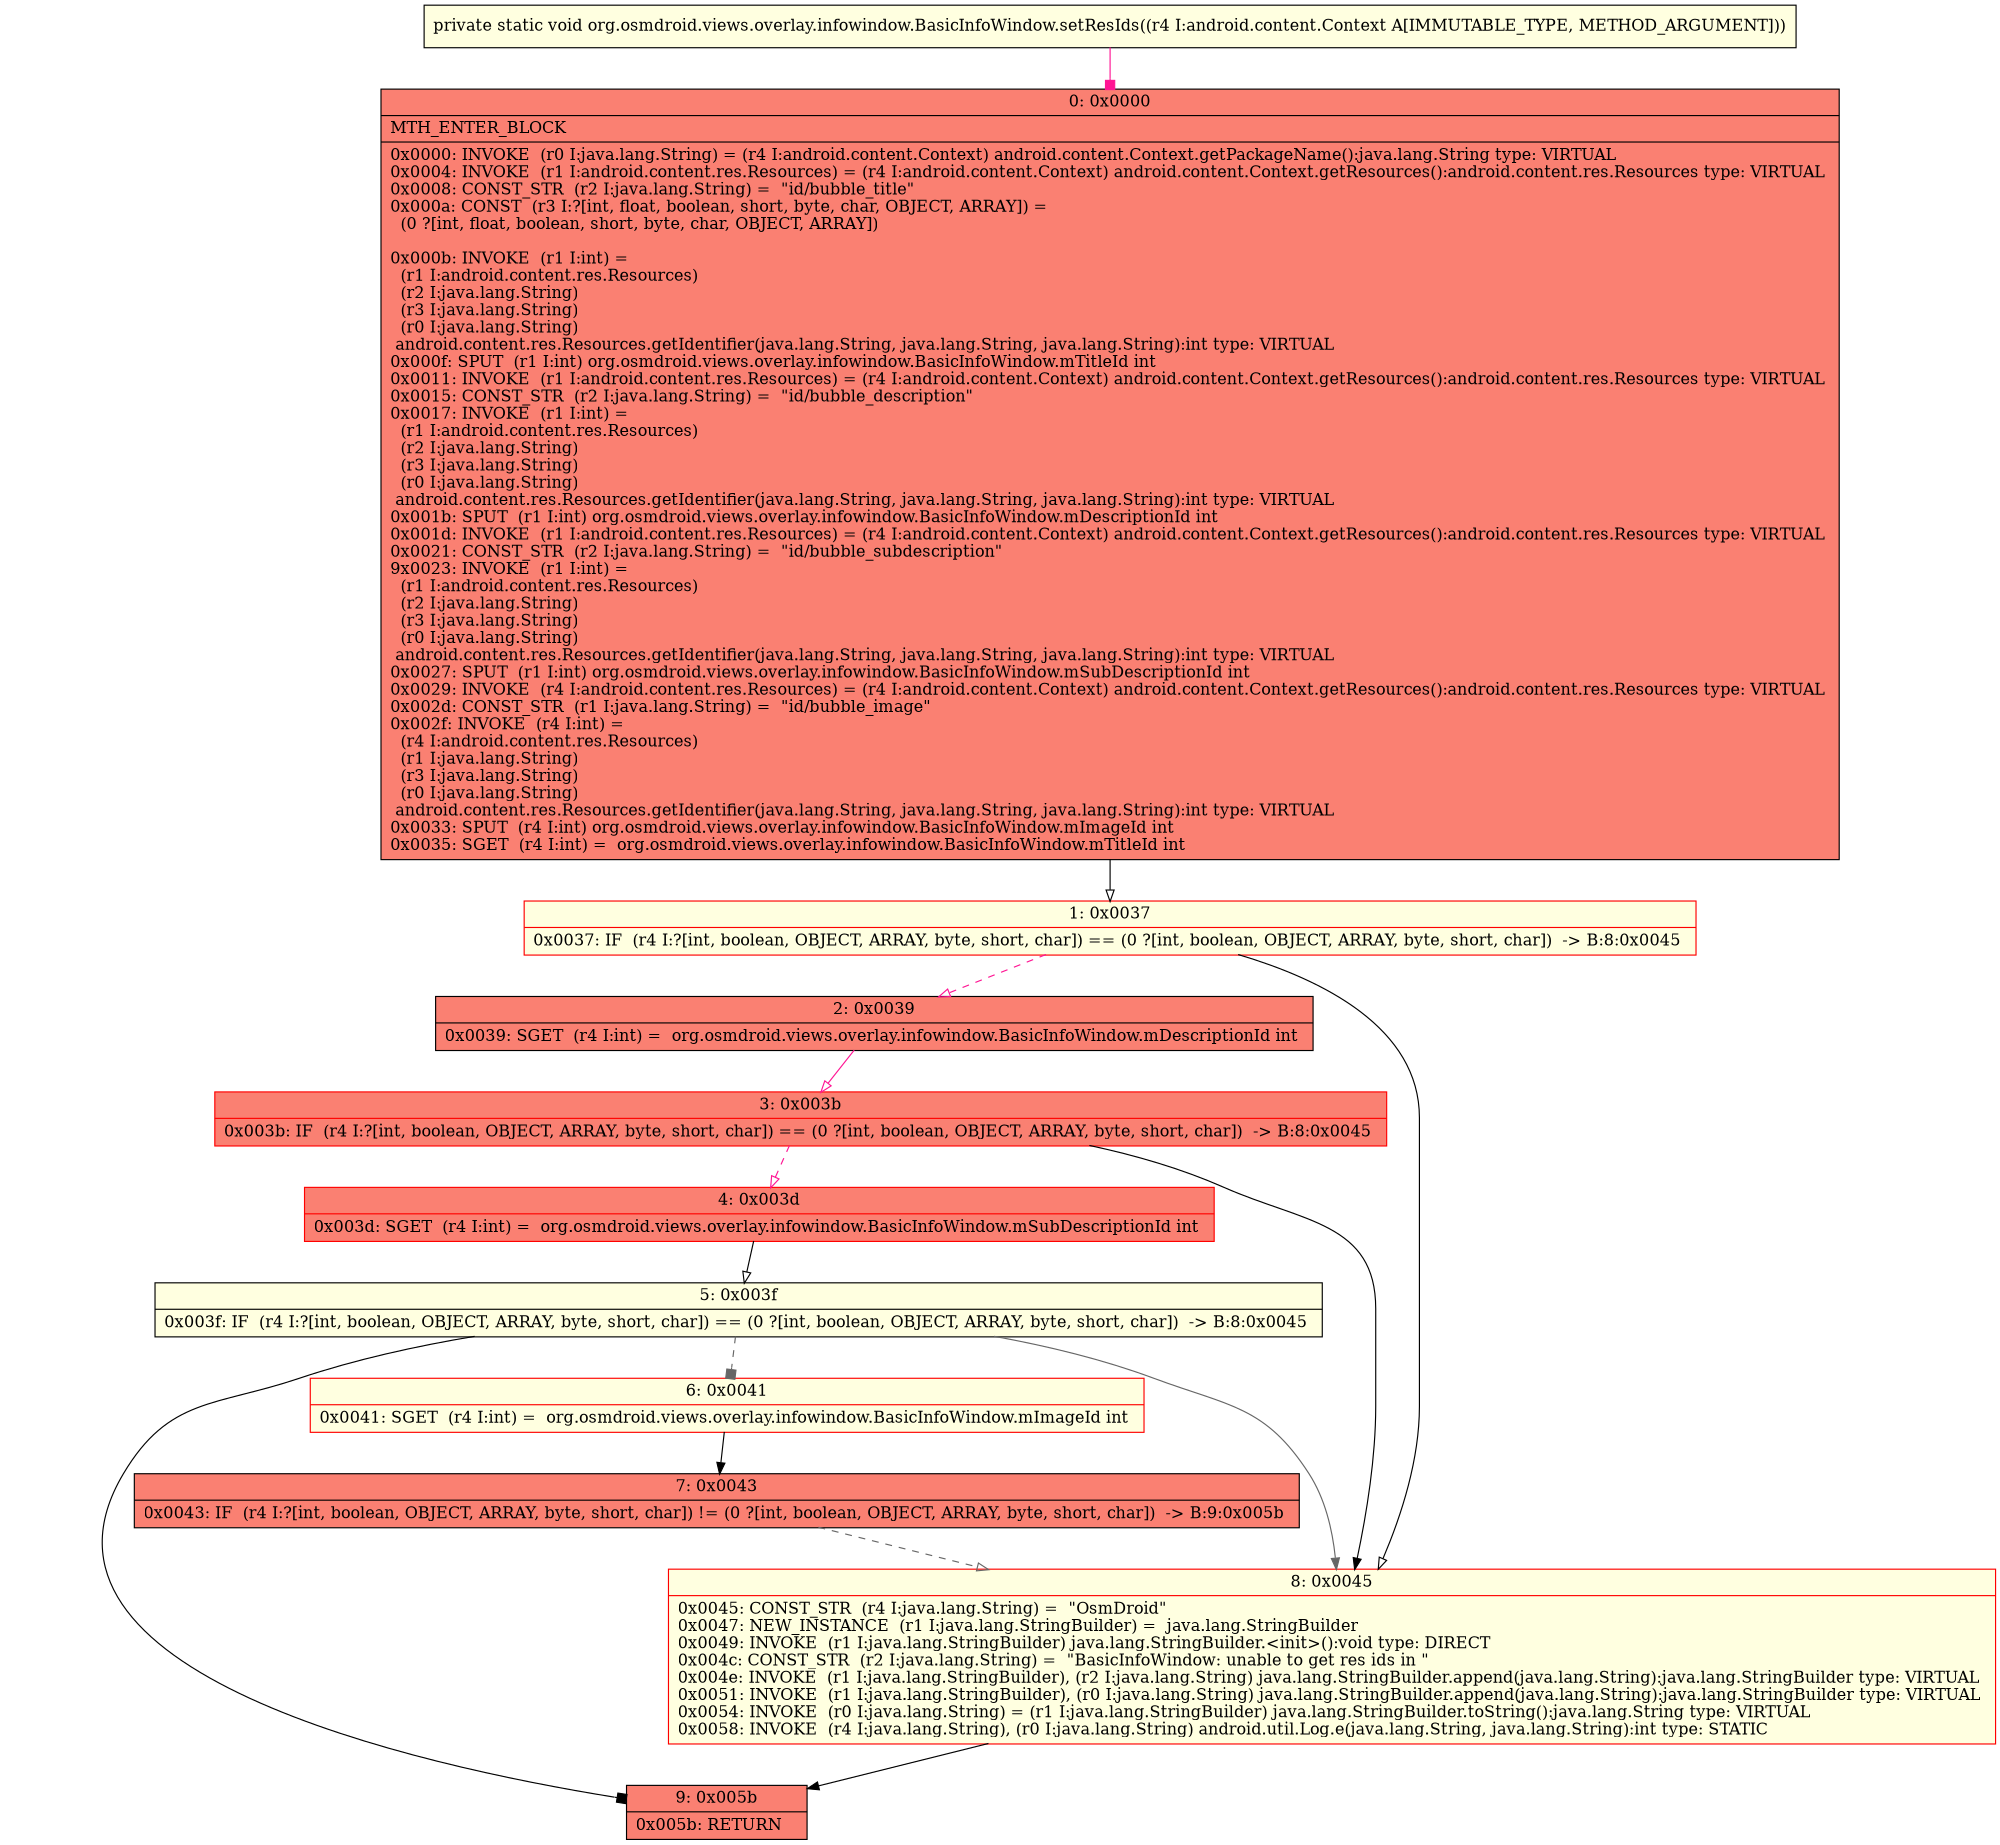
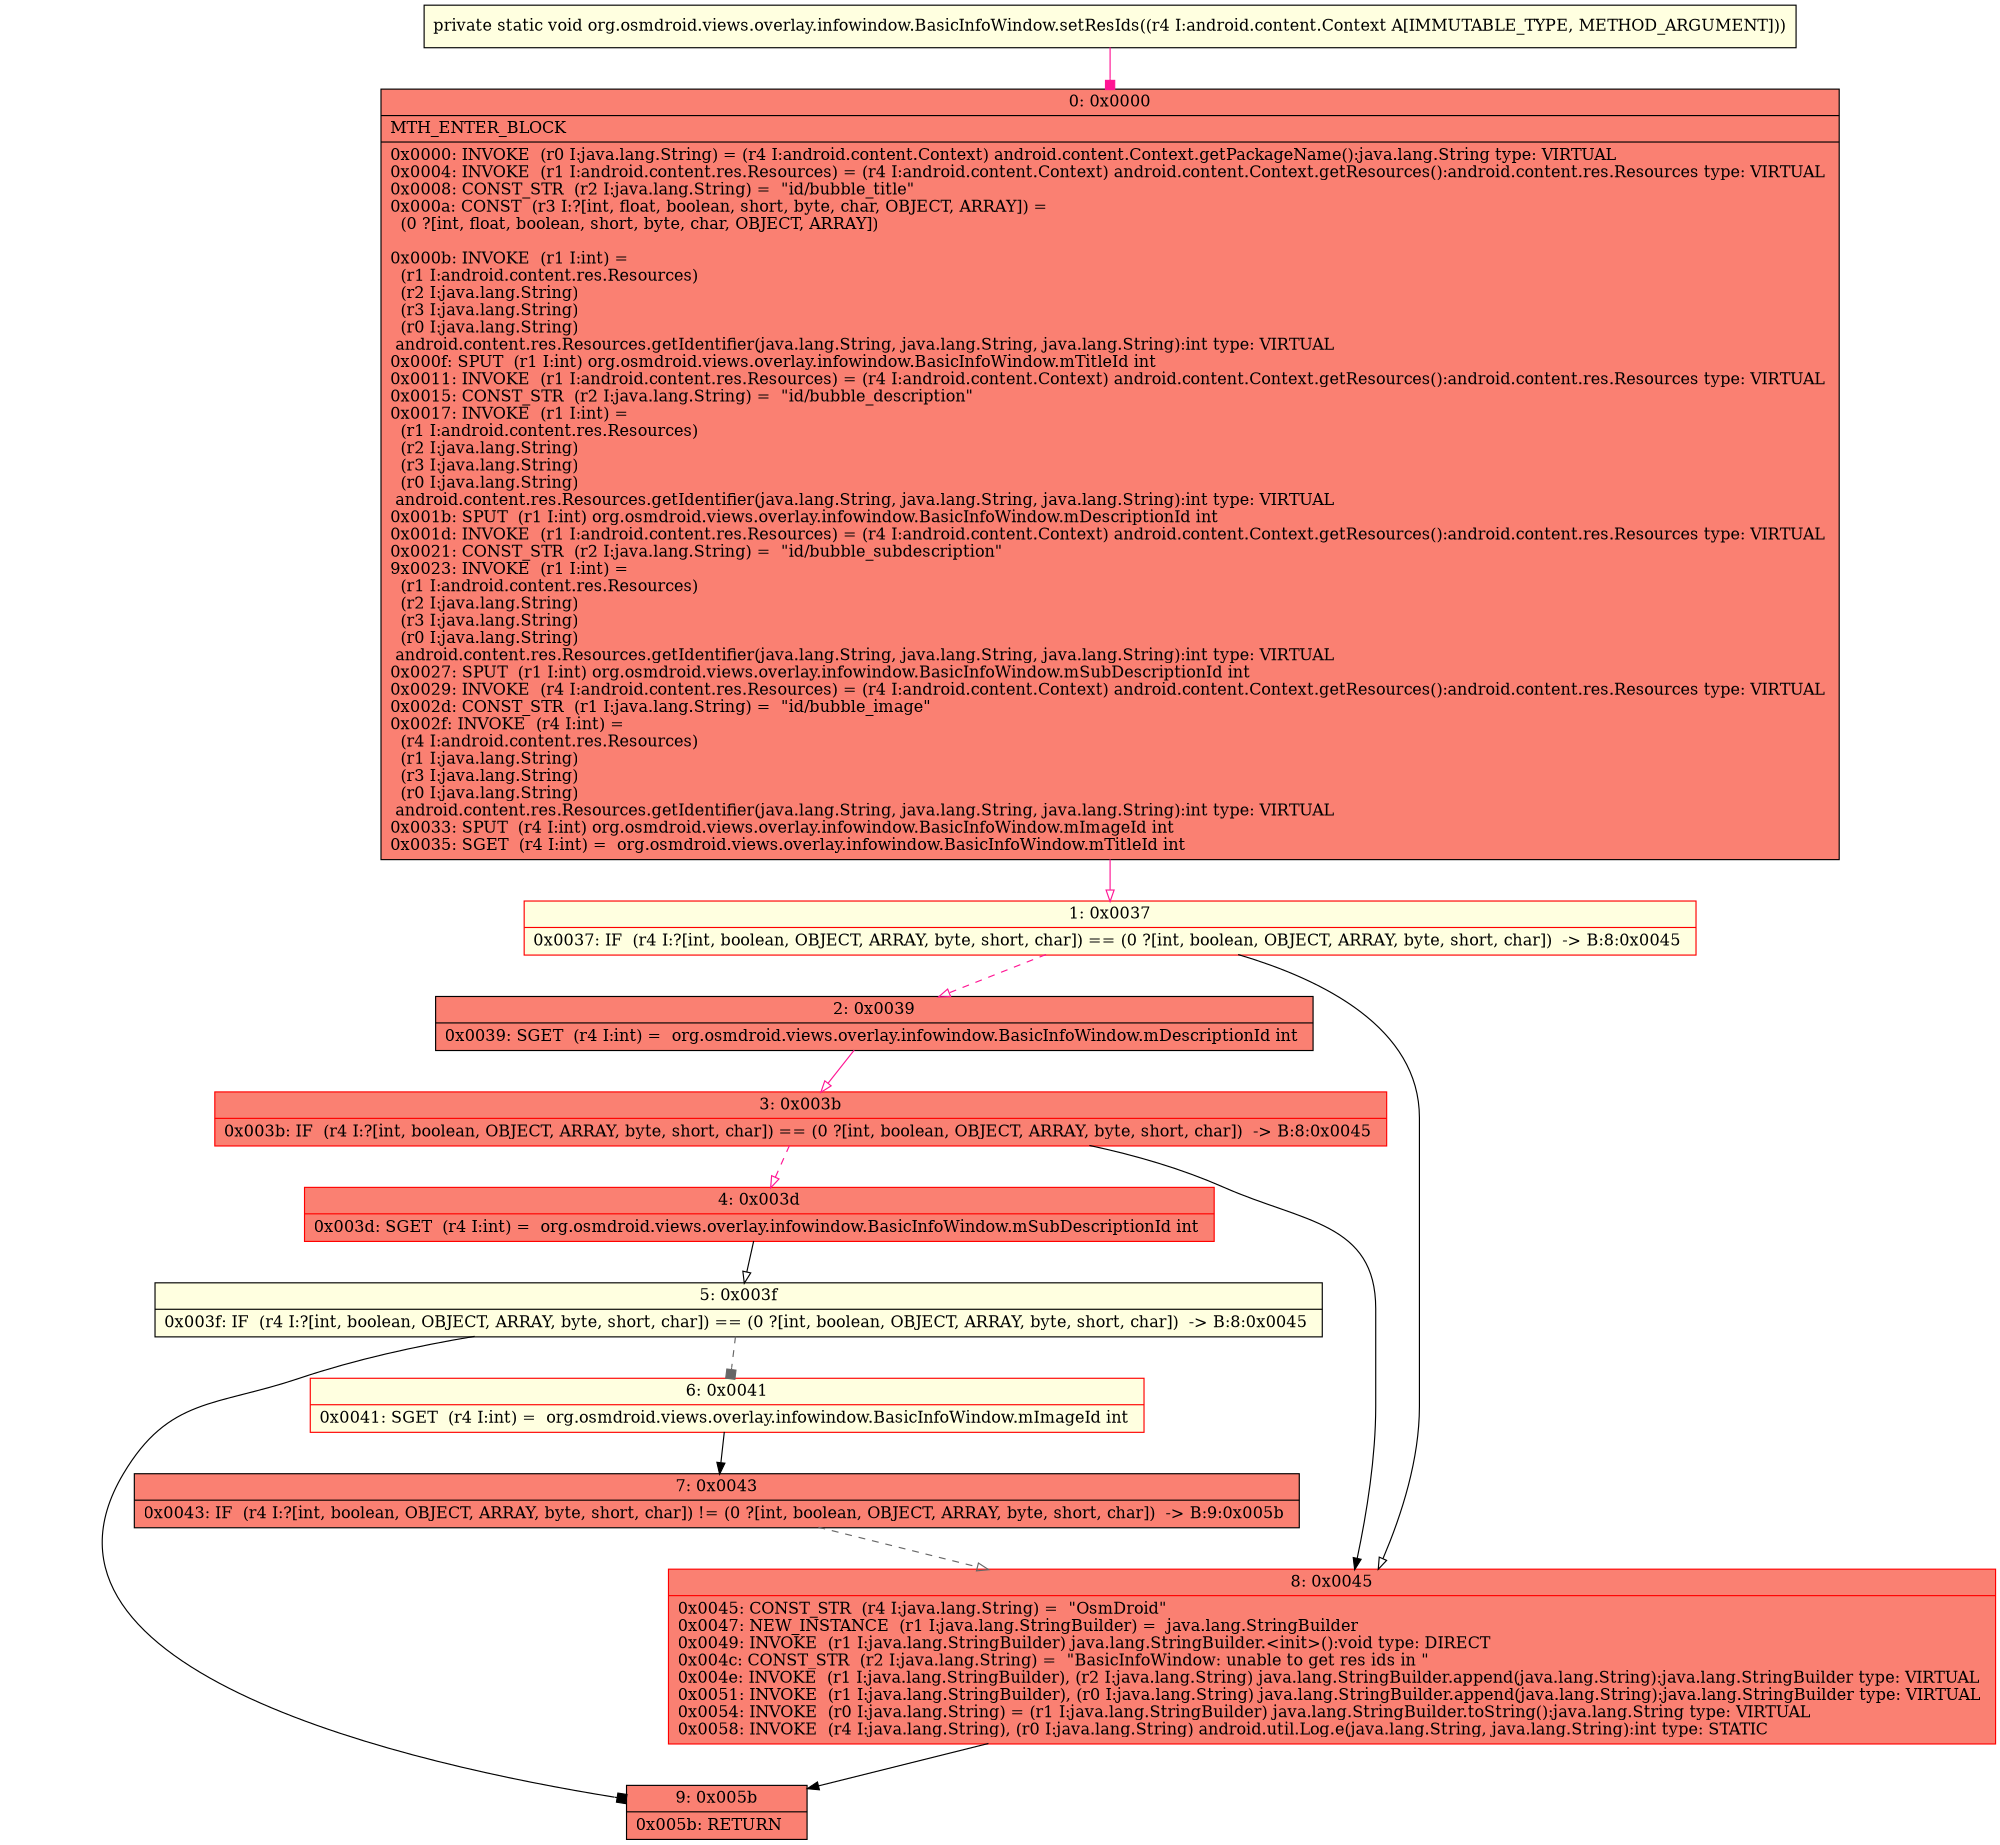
edge "0: 0x0000" -> "1: 0x0037": color black -> deeppink
edge "5: 0x003f" -> "8: 0x0045": removed
node "8: 0x0045": fillcolor lightyellow -> salmon
